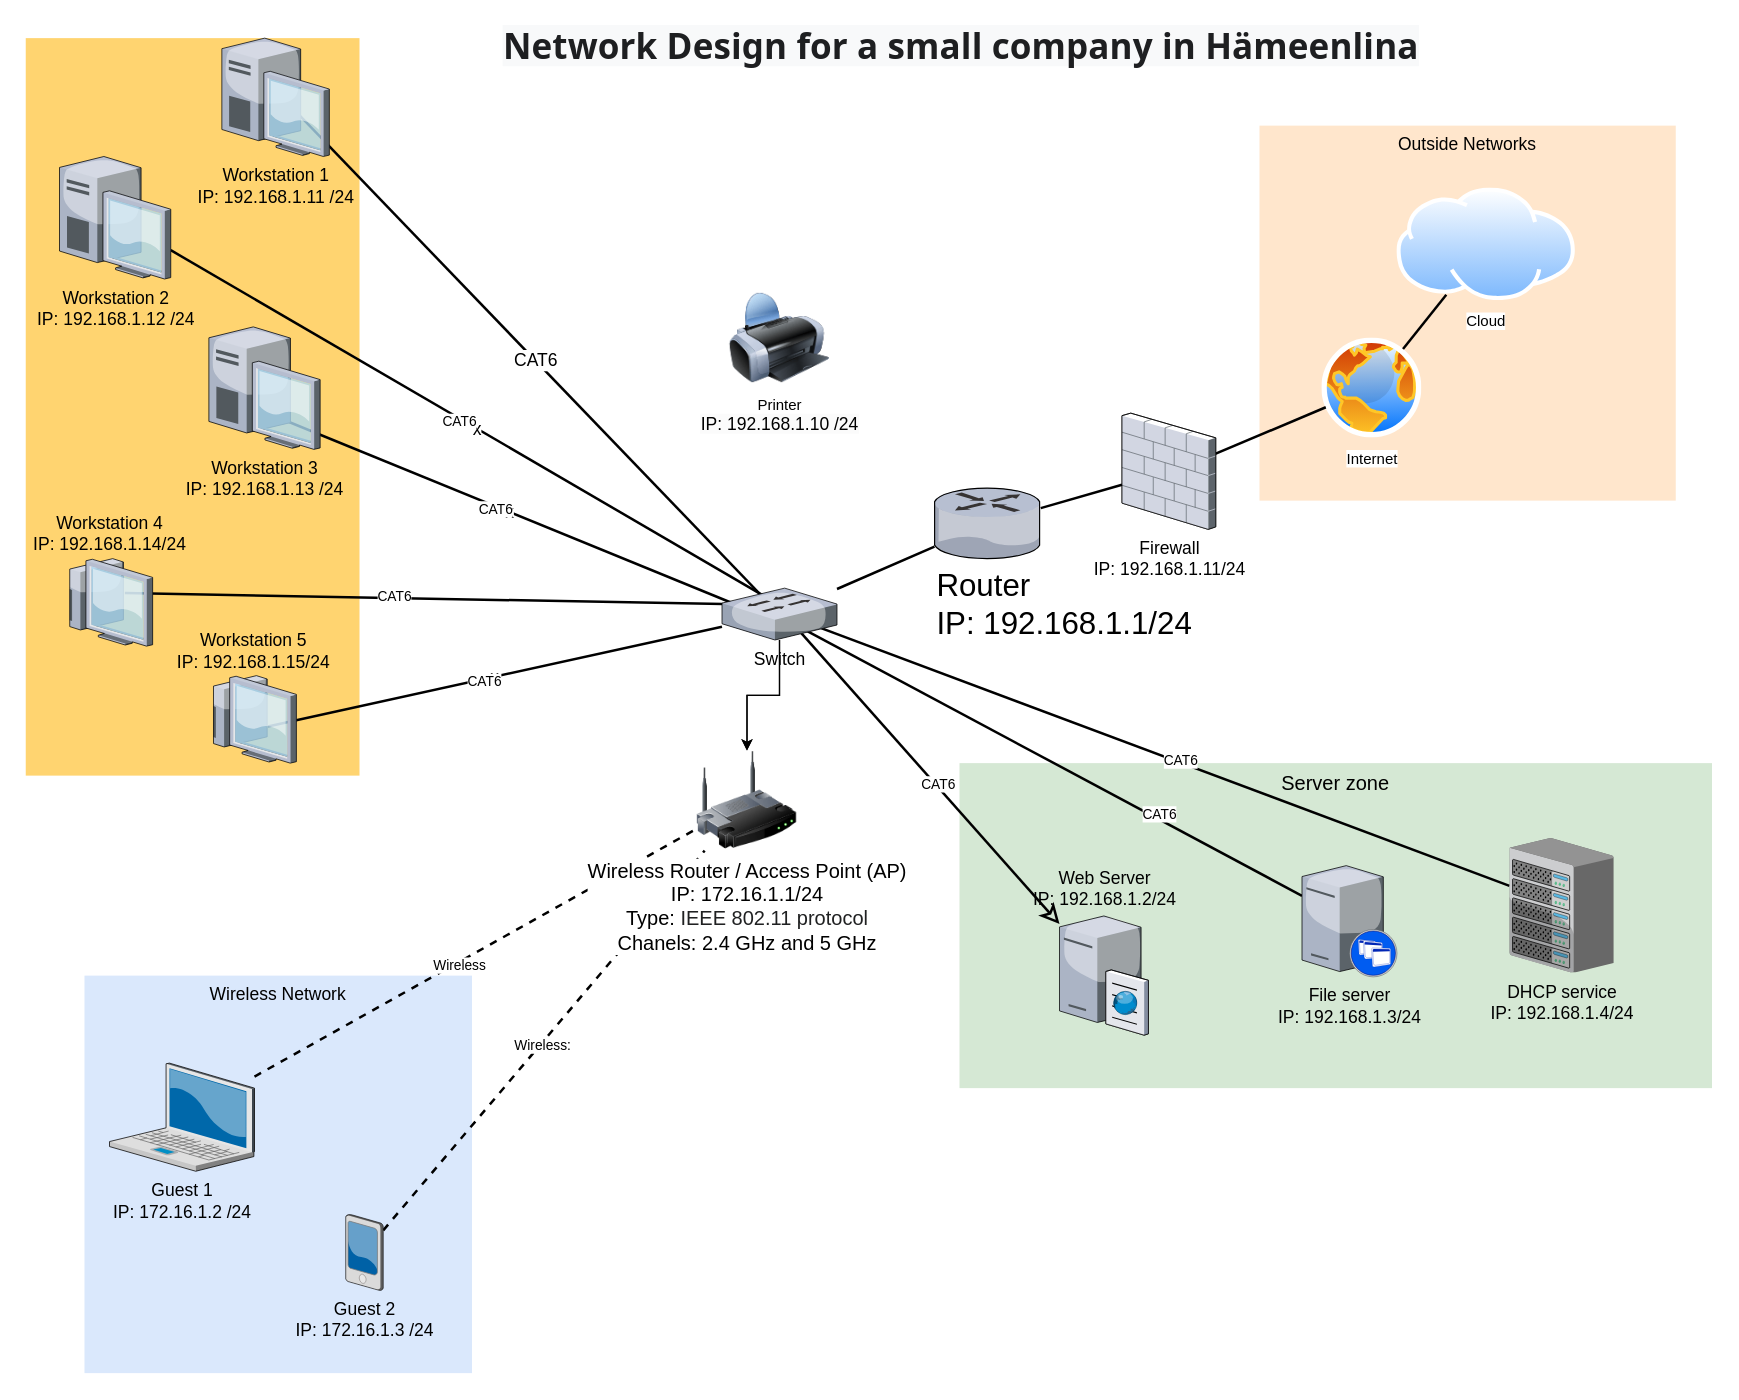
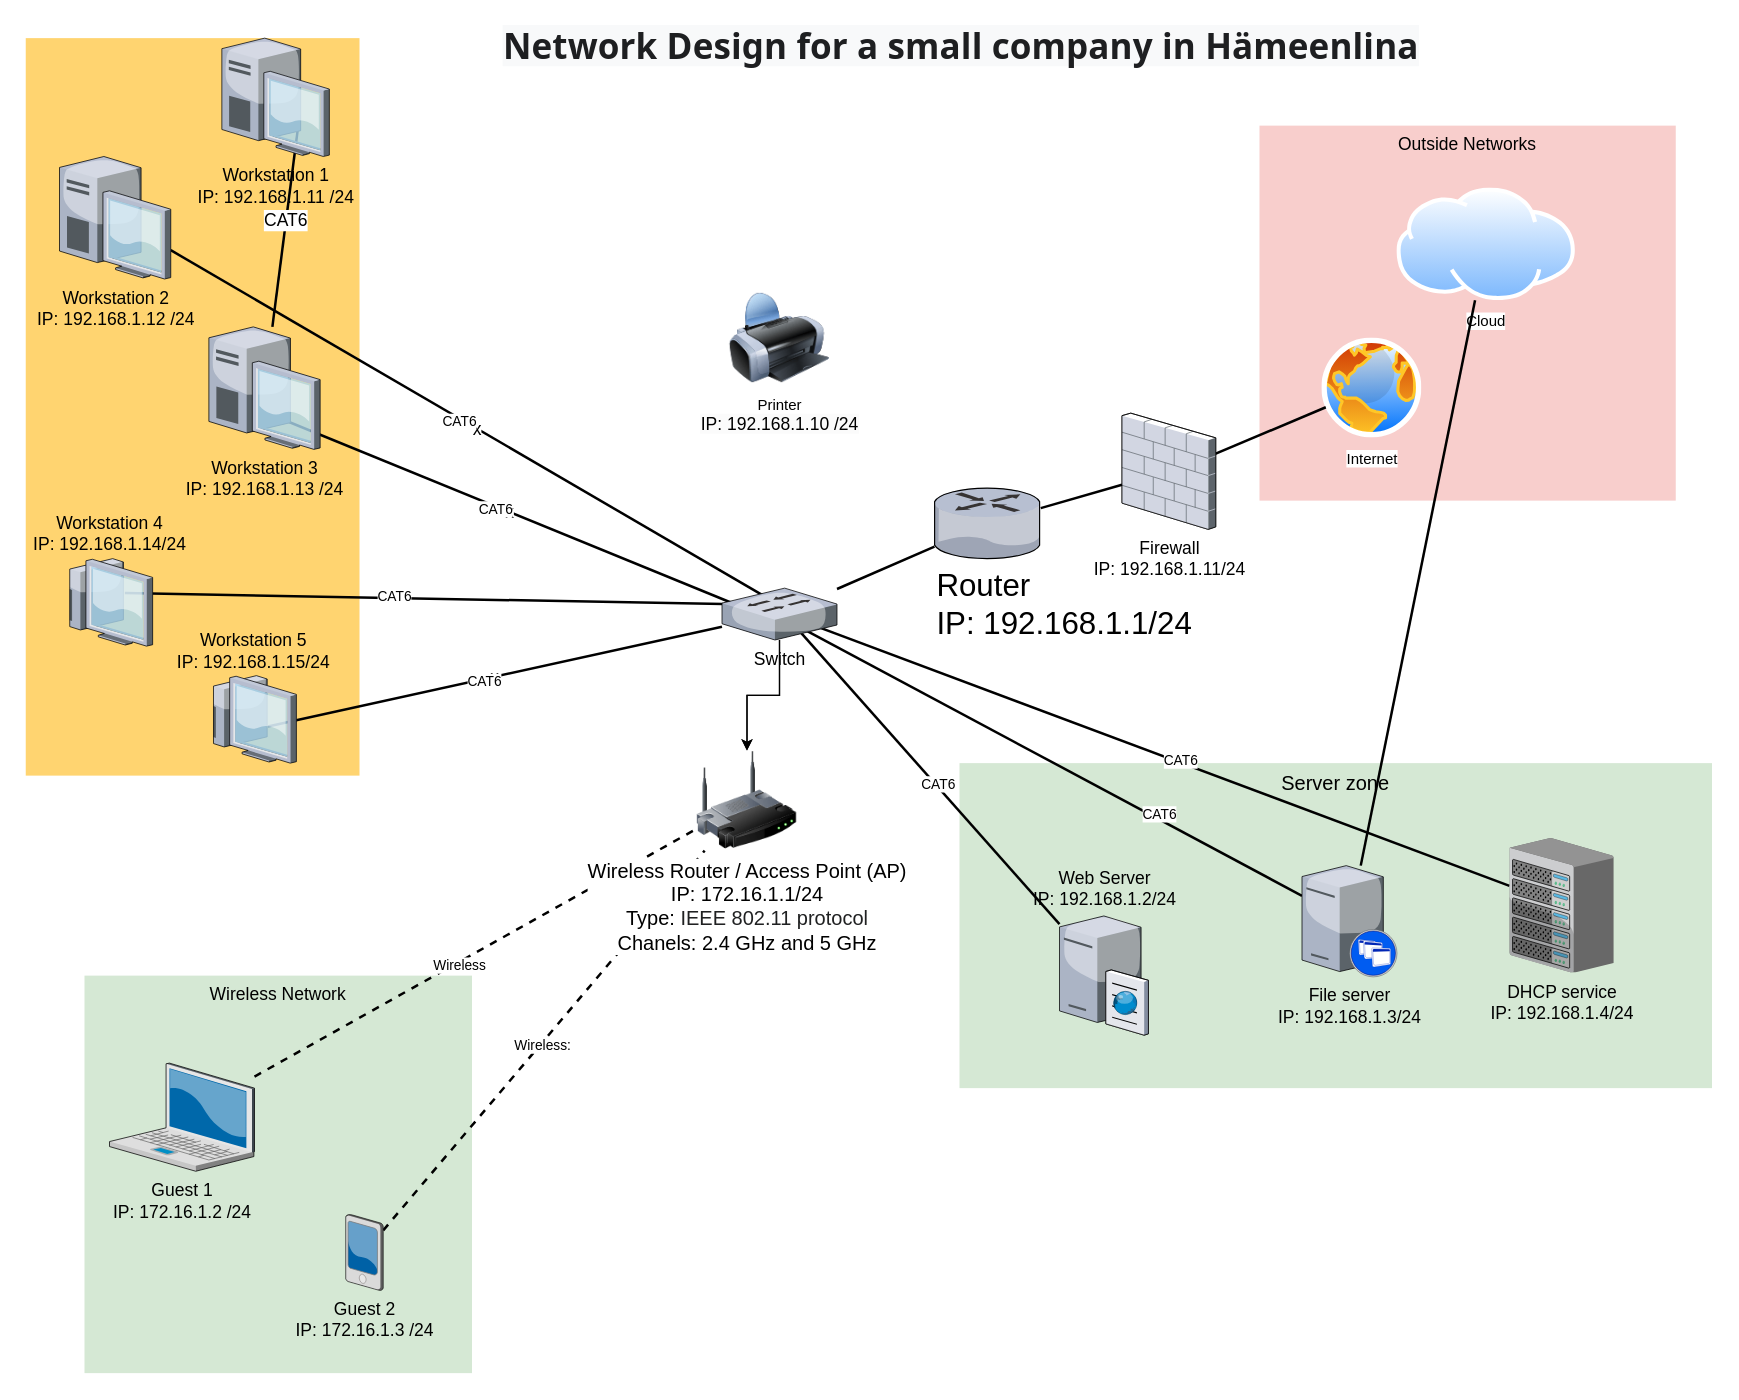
node "Outside Networks": fillcolor #ffe6cc -> #f8cecc
edge "Cloud" -- "Internet": now "Cloud" -- "File server IP: 192.168.1.3/24"
edge "Workstation 1 IP: 192.168.1.11 /24" -- "Switch": now "Workstation 1 IP: 192.168.1.11 /24" -- "Workstation 3IP: 192.168.1.13 /24"
edge "Switch" -> "Web Server IP: 192.168.1.2/24": arrowhead classic -> none
node "Wireless Network": fillcolor #dae8fc -> #d5e8d4
